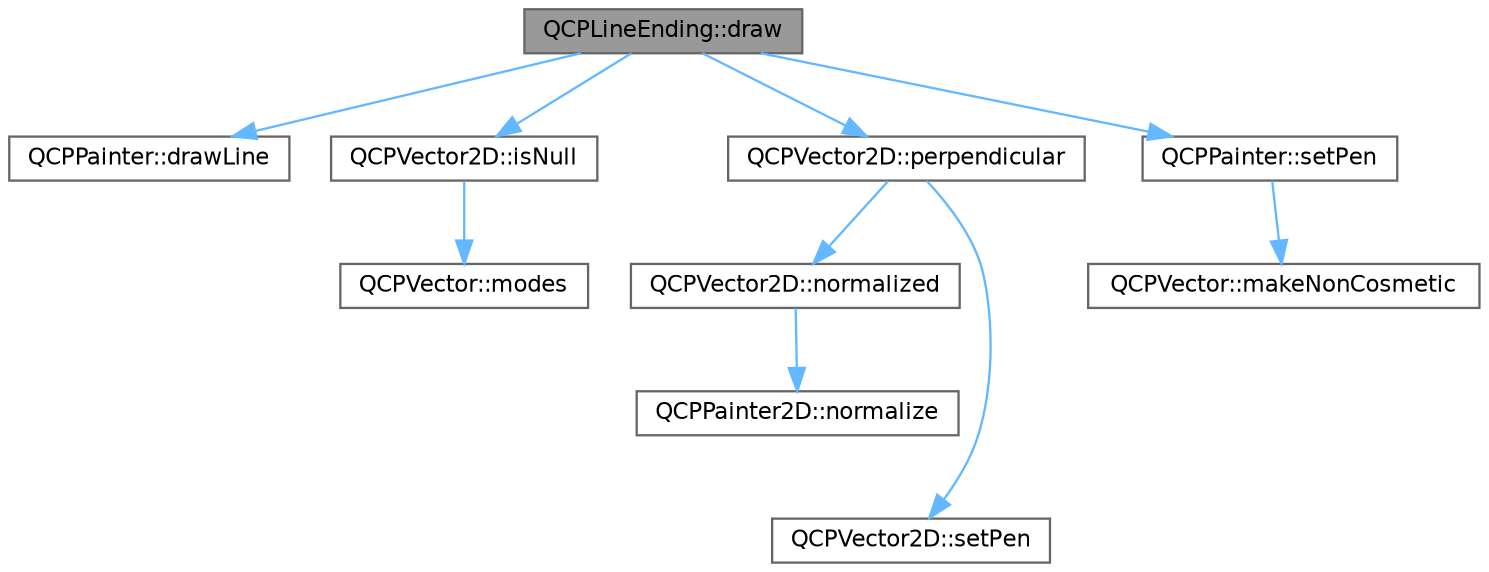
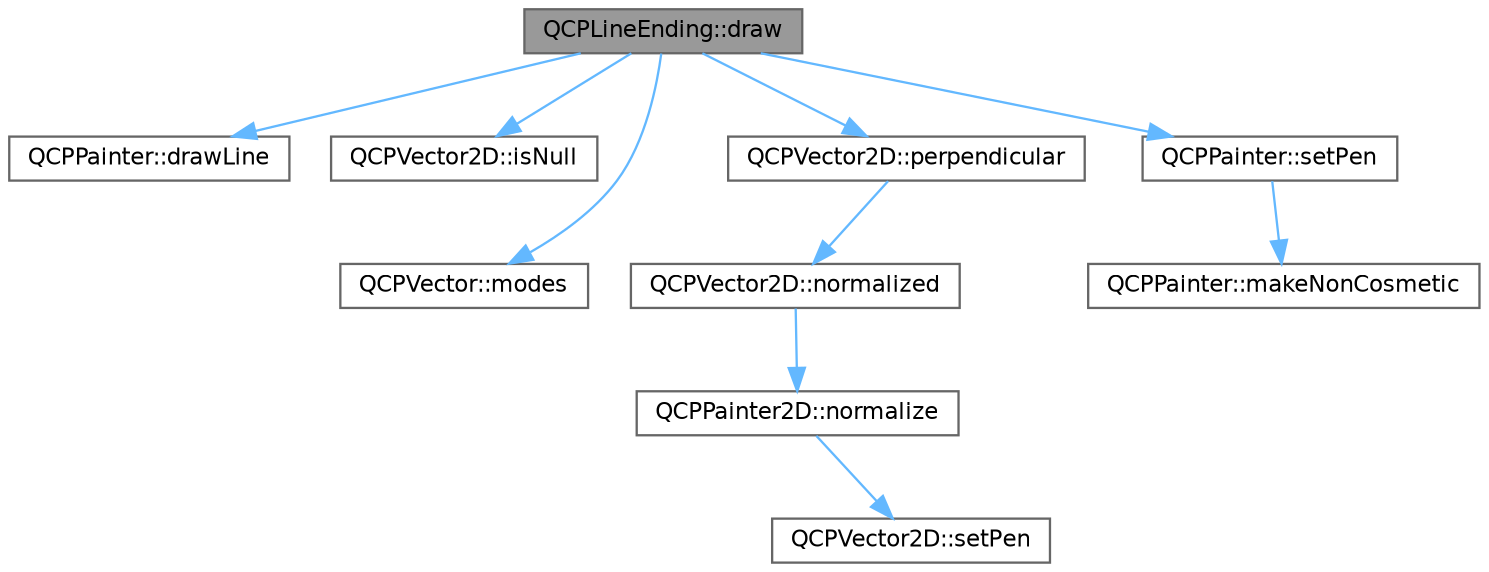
edge "QCPVector2D::isNull" -> "QCPVector::modes": now "QCPLineEnding::draw" -> "QCPVector::modes"
node "QCPVector::makeNonCosmetic": label "QCPVector::makeNonCosmetic" -> "QCPPainter::makeNonCosmetic"
edge "QCPVector2D::perpendicular" -> "QCPVector2D::setPen": now "QCPPainter2D::normalize" -> "QCPVector2D::setPen"
